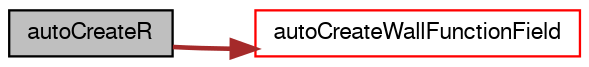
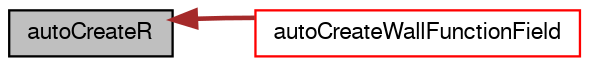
edge "autoCreateR" -> "autoCreateWallFunctionField": reversed
